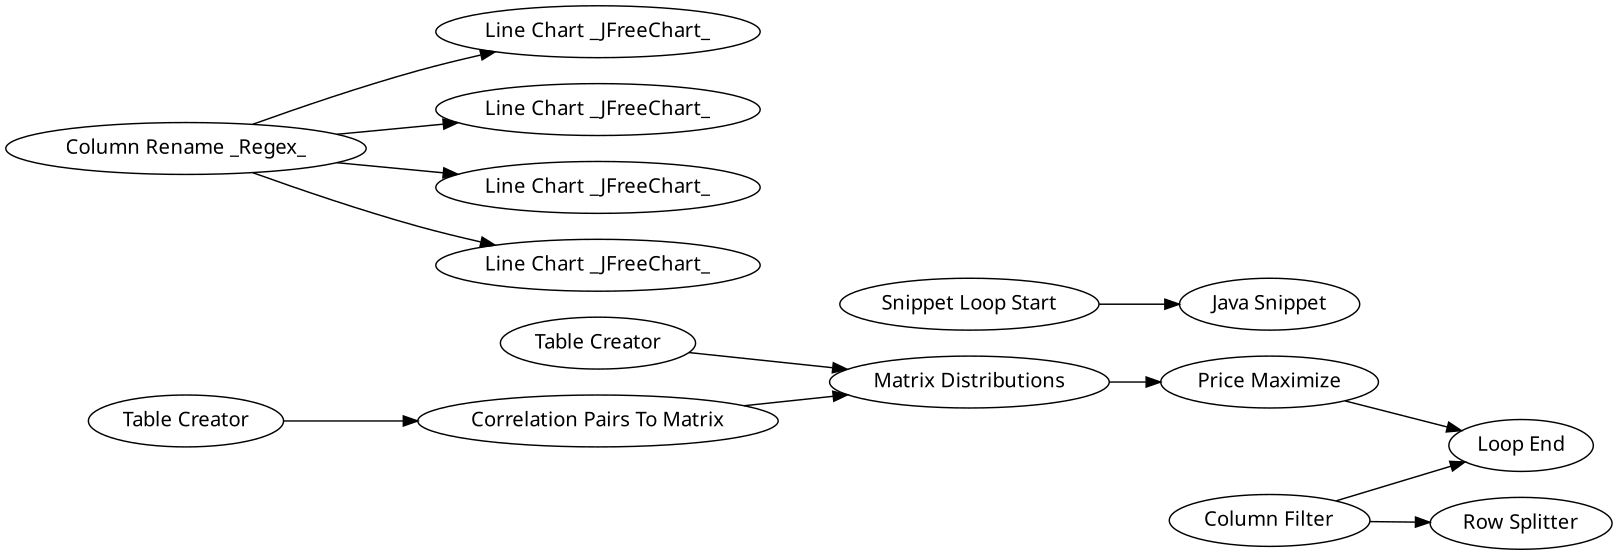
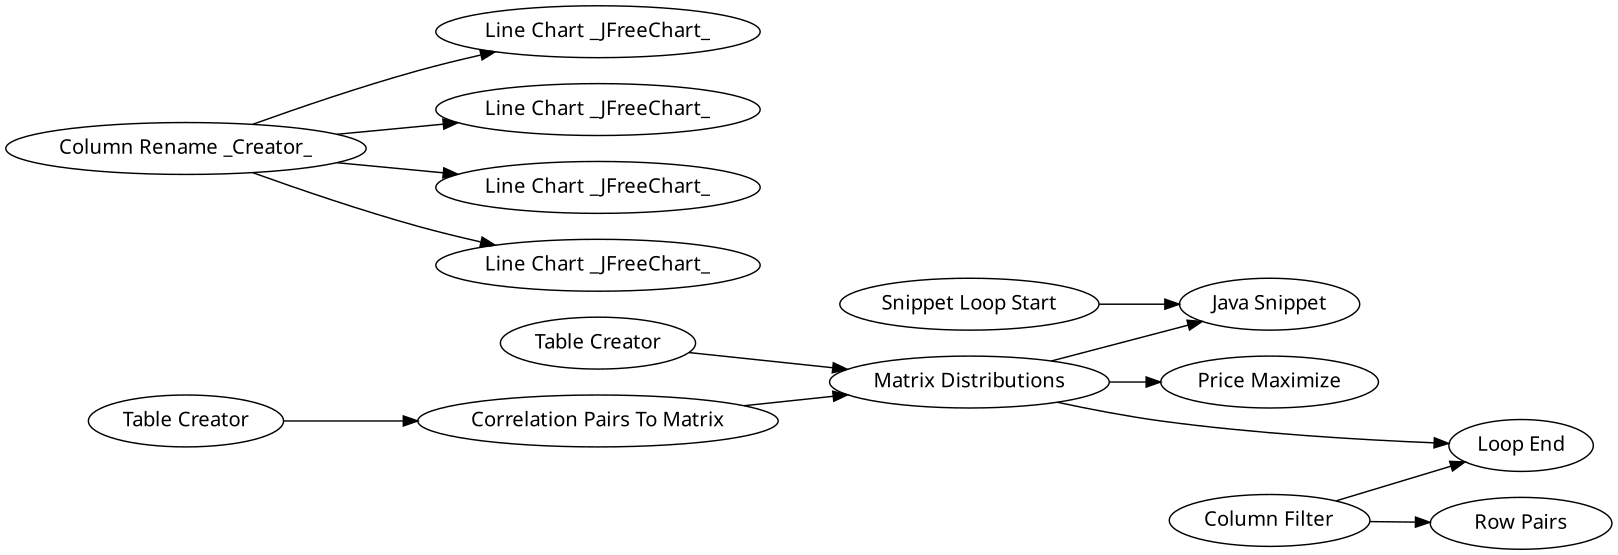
node "Column Rename _Regex_": label "Column Rename _Regex_" -> "Column Rename _Creator_"
edge "Matrix Distributions" -> "Java Snippet": added
edge "Price Maximize" -> "Loop End": now "Matrix Distributions" -> "Loop End"
node "Row Splitter": label "Row Splitter" -> "Row Pairs"
